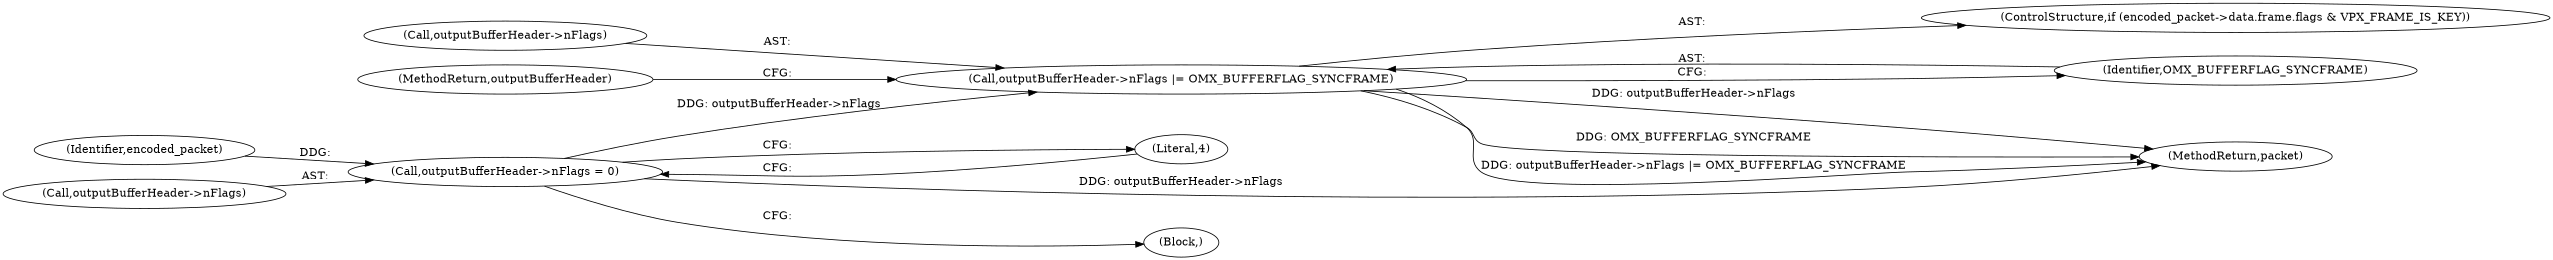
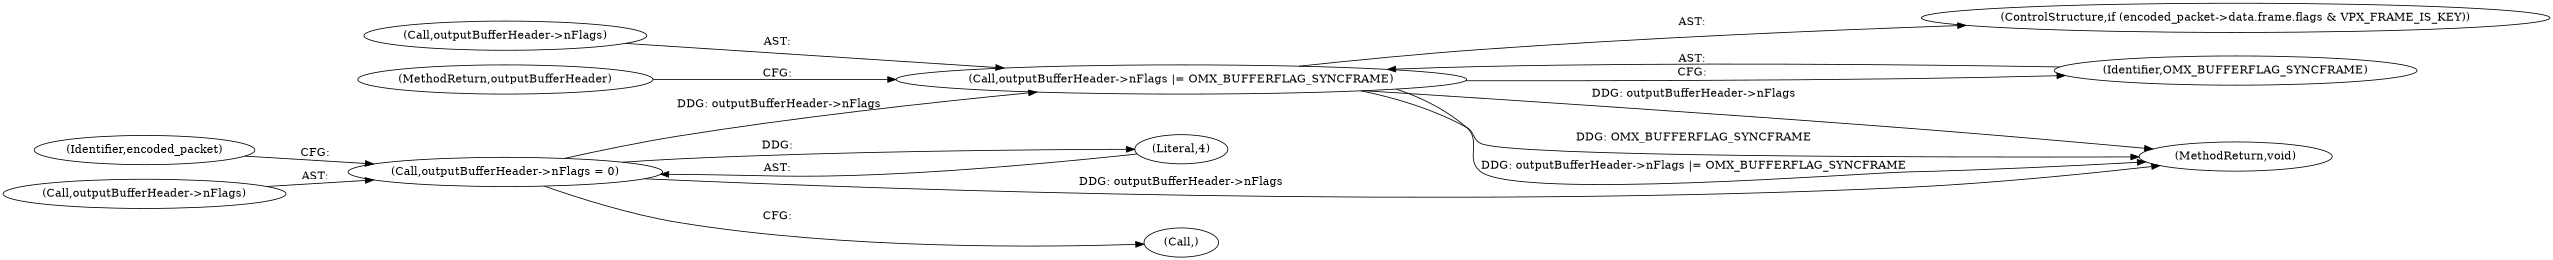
edge "(Call,outputBufferHeader->nFlags = 0)" -> "(Literal,4)": label "CFG: " -> "DDG: "
edge "(Identifier,encoded_packet)" -> "(Call,outputBufferHeader->nFlags = 0)": label "DDG: " -> "CFG: "
node "(MethodReturn,packet)": label "(MethodReturn,packet)" -> "(MethodReturn,void)"
edge "(Literal,4)" -> "(Call,outputBufferHeader->nFlags = 0)": label "CFG: " -> "AST: "
node "(Block,)": label "(Block,)" -> "(Call,)"
